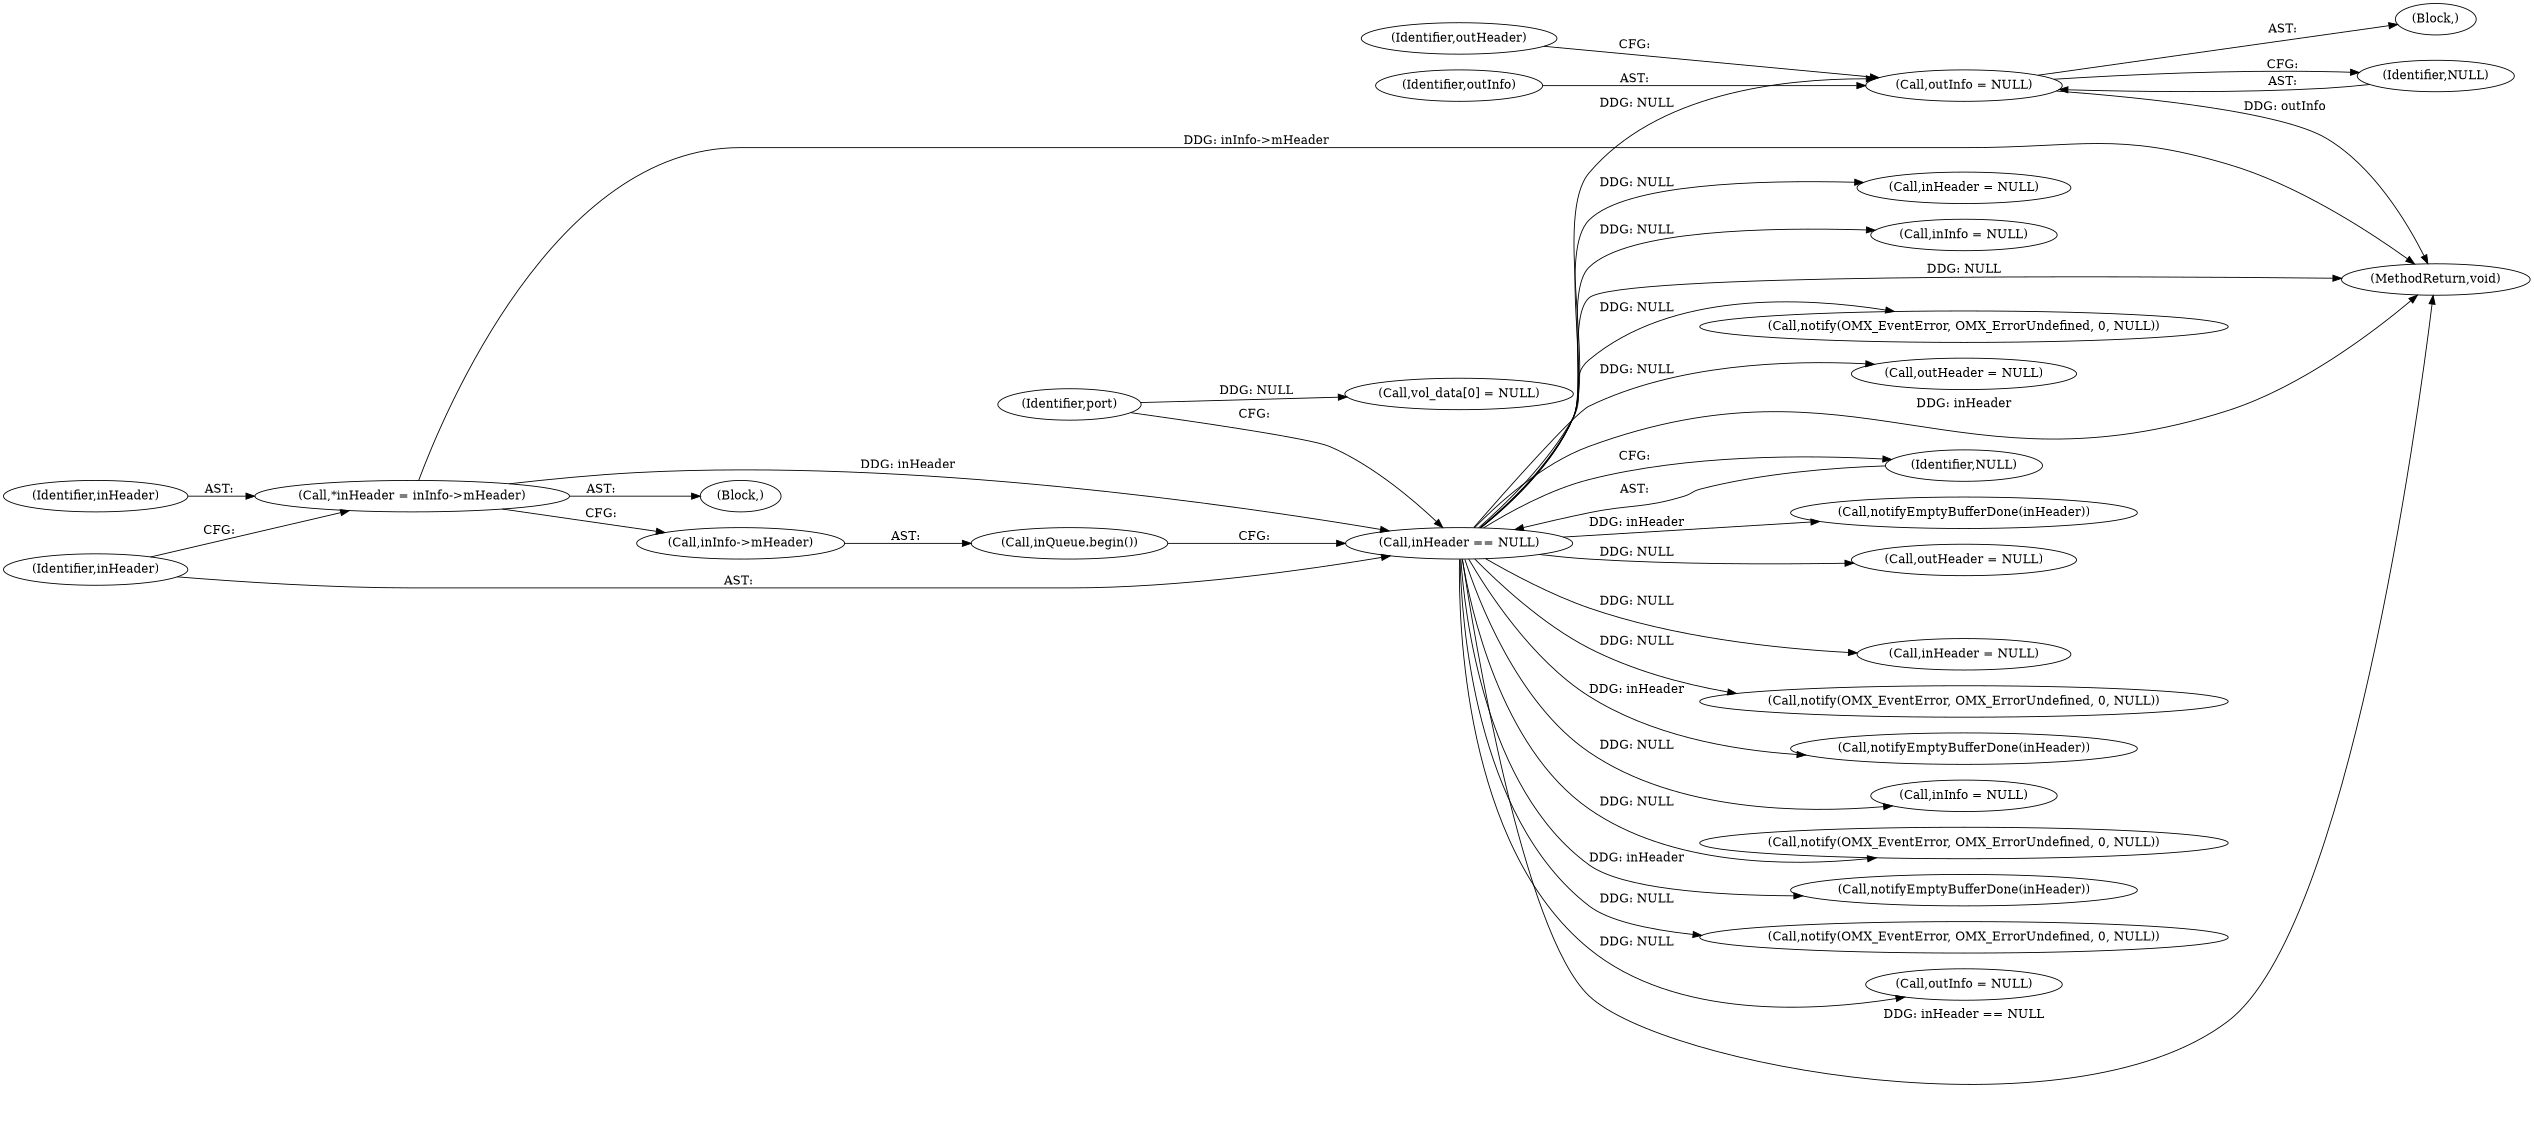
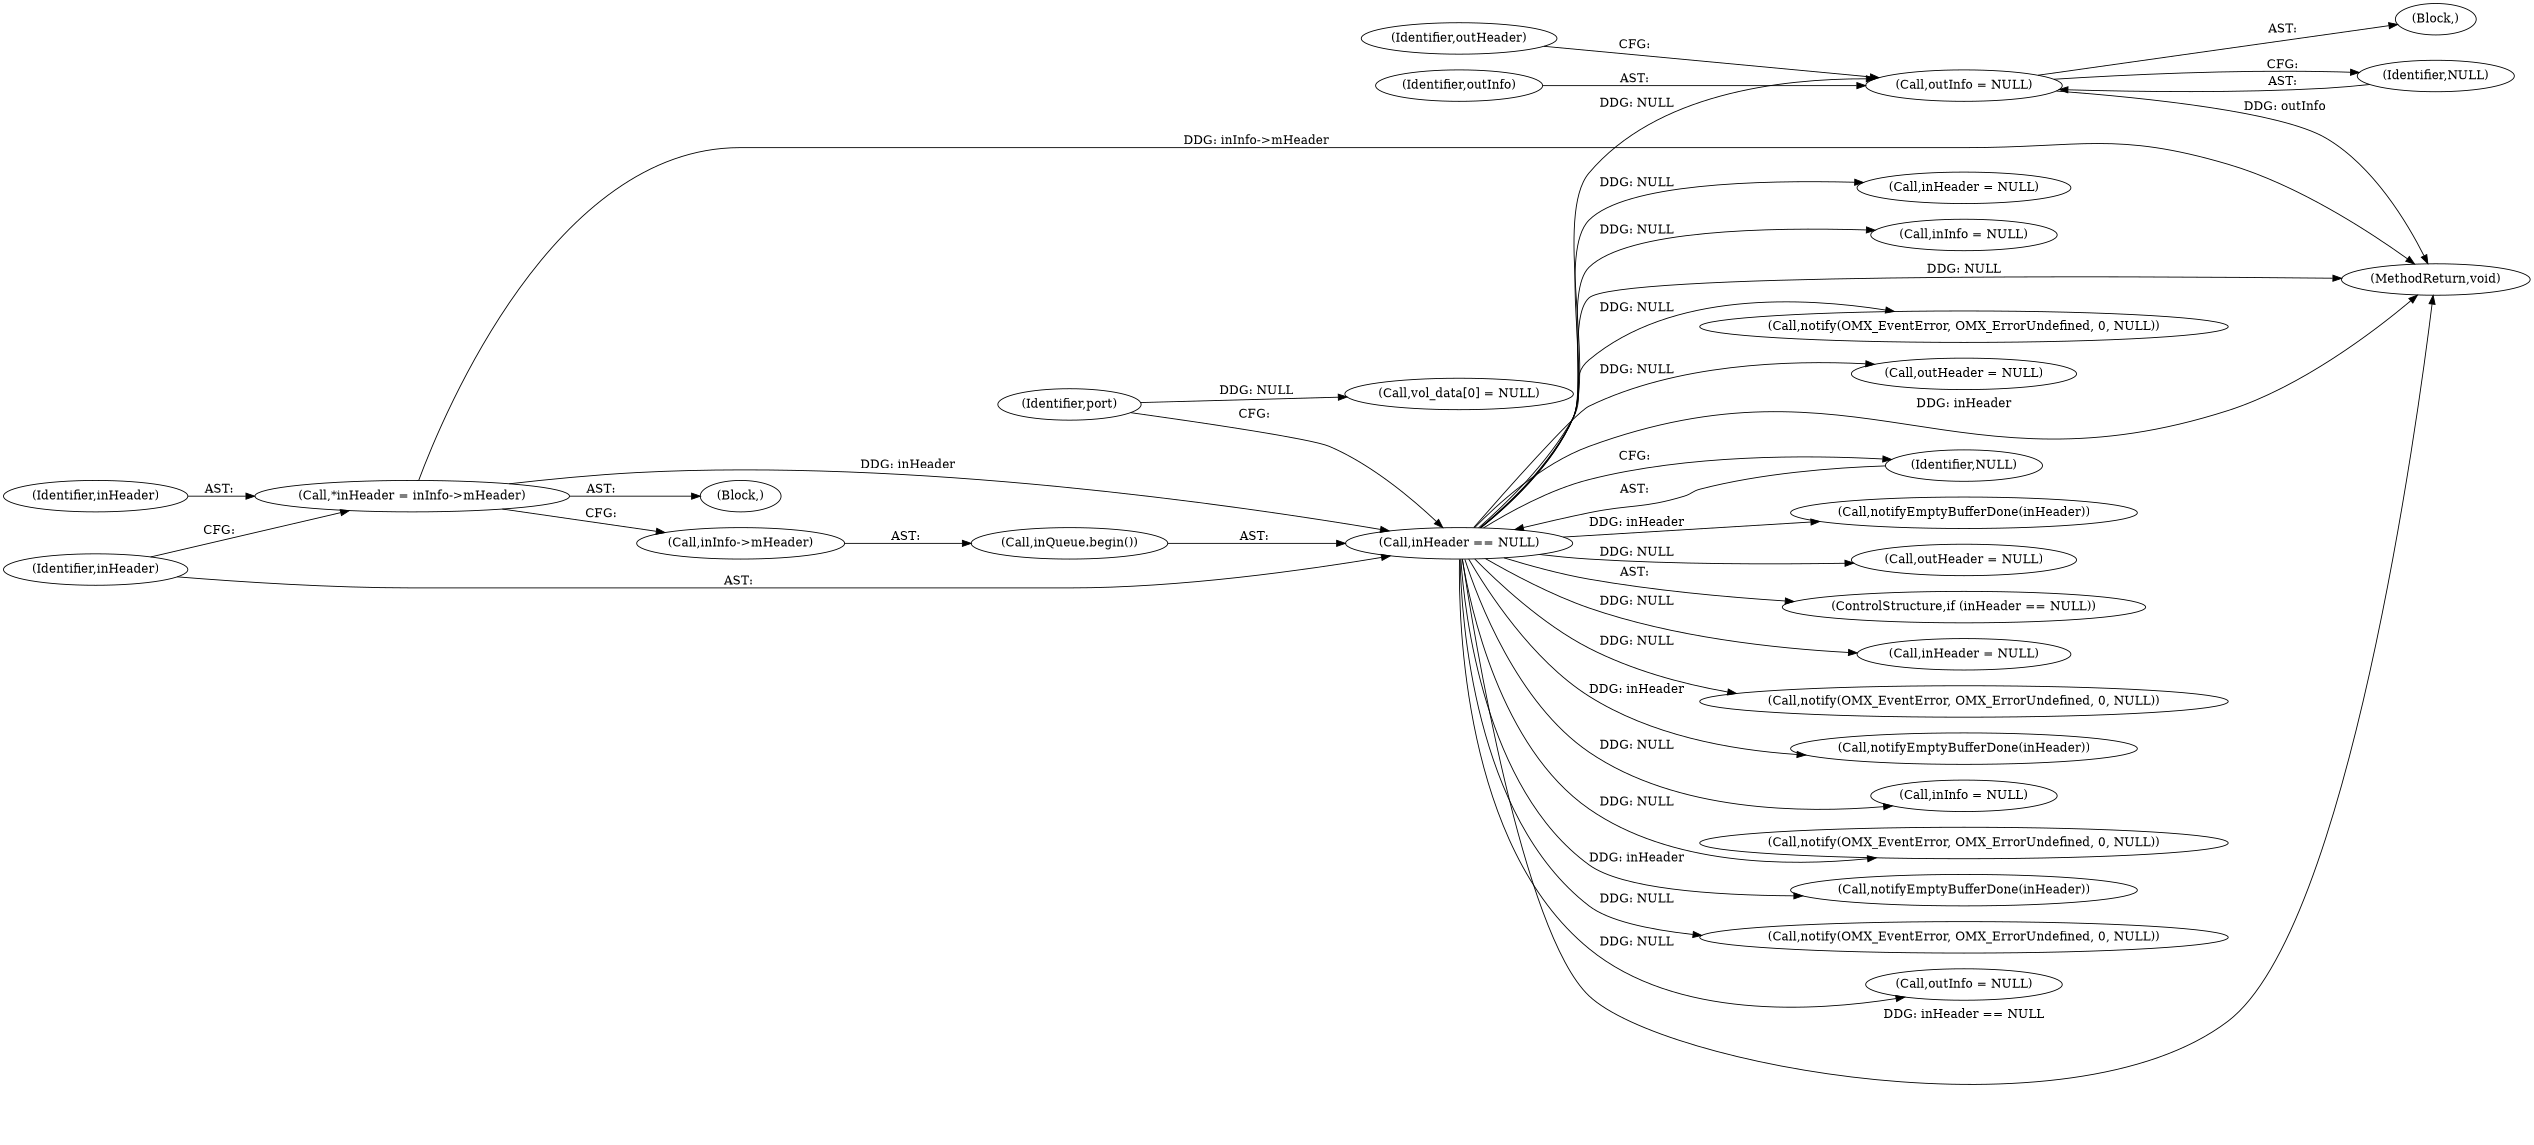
edge "(Call,inQueue.begin())" -> "(Call,inHeader == NULL)": label "CFG: " -> "AST: "
node "(ControlStructure,if (inHeader == NULL))": added
